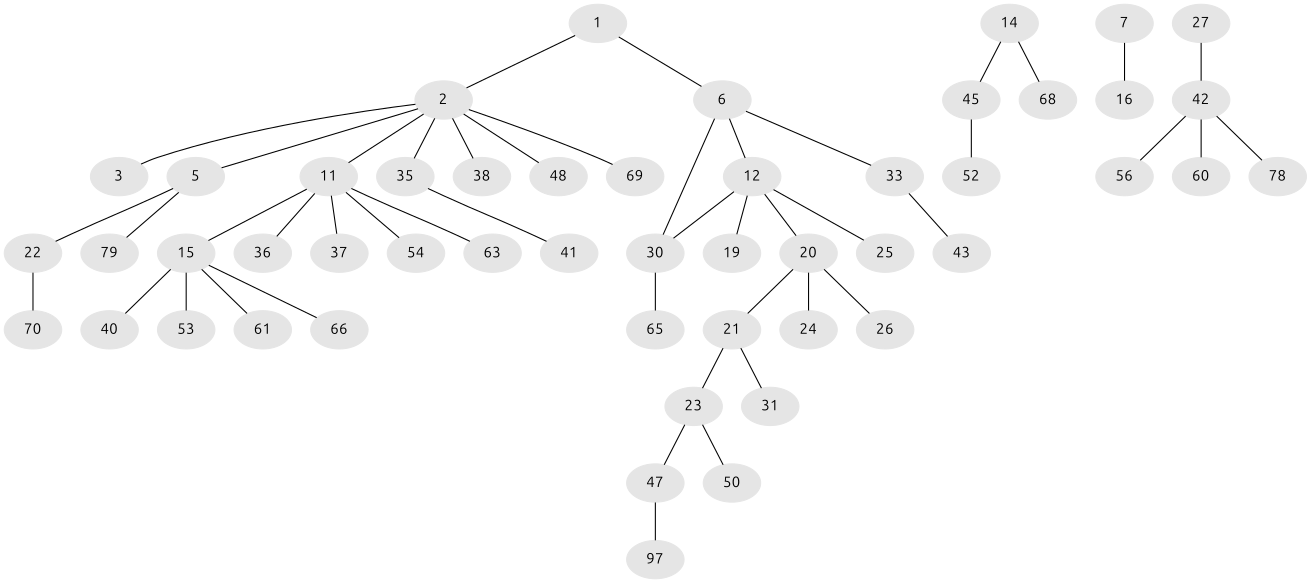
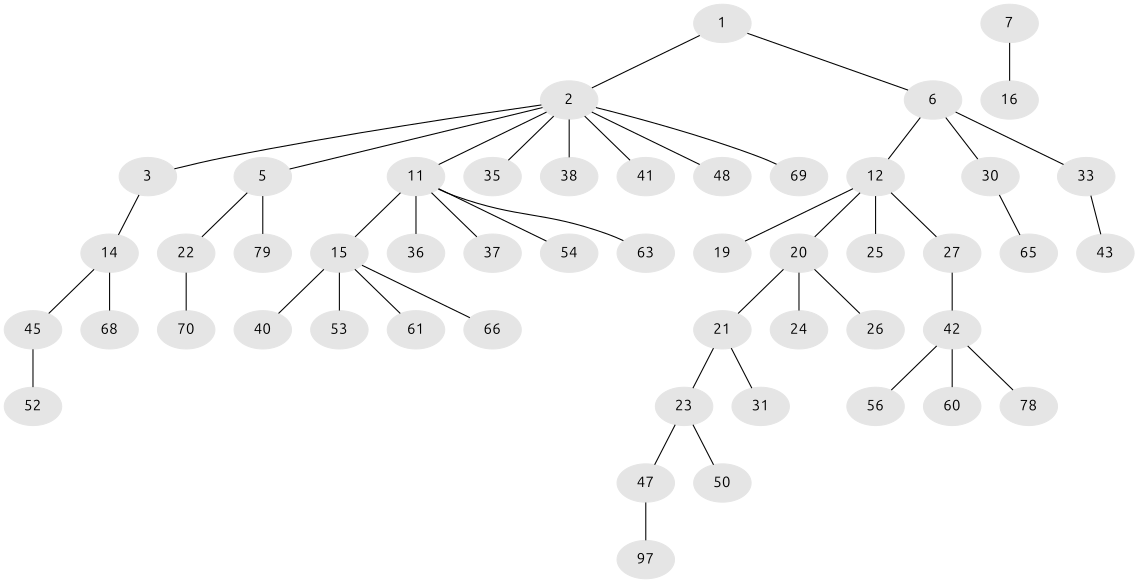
edge "3" -- "14": added
edge "35" -- "41": now "2" -- "41"
edge "12" -- "30": now "12" -- "27"
